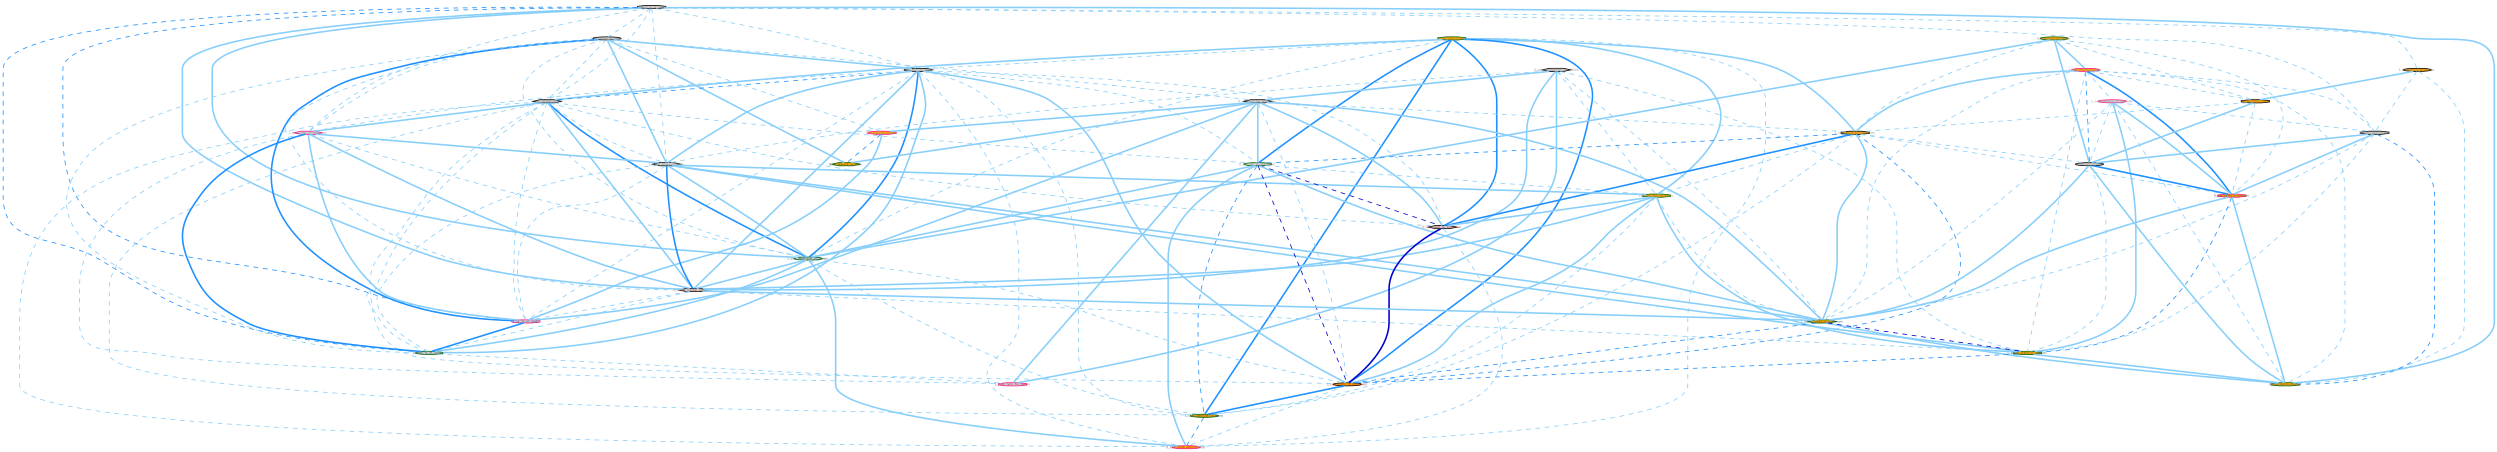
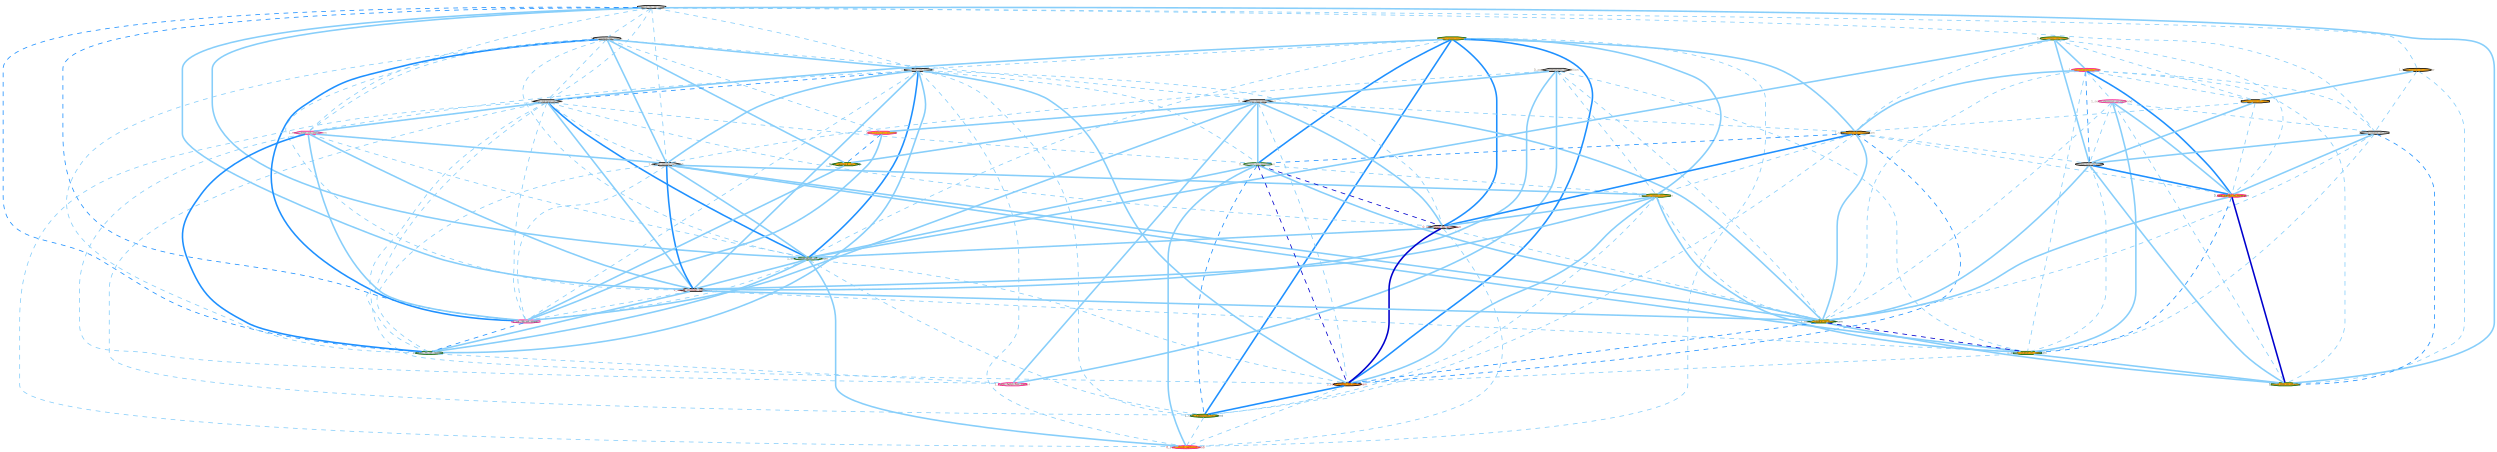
edge "0_us_deposit_as_cach" -- "1_us_%_of_capac": added
edge "0_sell_oper_to_entitynam" -- "1_sell_othernum_of_model": added
edge "0_sell_oper_to_entitynam" -- "1_acquir_stake_in_entitynam": added
edge "0_see_vaniti_in_everyon" -- "1_hold_job_in_manag": color #87cefa -> #0000cd
edge "1_sell_othernum_of_model" -- "1_us_%_of_capac": added
edge "1_acquir_million_of_asset" -- "1_seek_%_of_concern": style dashed -> bold
edge "1_us_%_of_capac" -- "1_seek_%_of_concern": style bold -> dashed
edge "1_acquir_stake_in_compani" -- "0_sell_stake_to_entitynam": color #1e90ff -> #87cefa
edge "1_sell_approach_to_client" -- "0_sell_stock_without_hitch": color #1e90ff -> #87cefa
